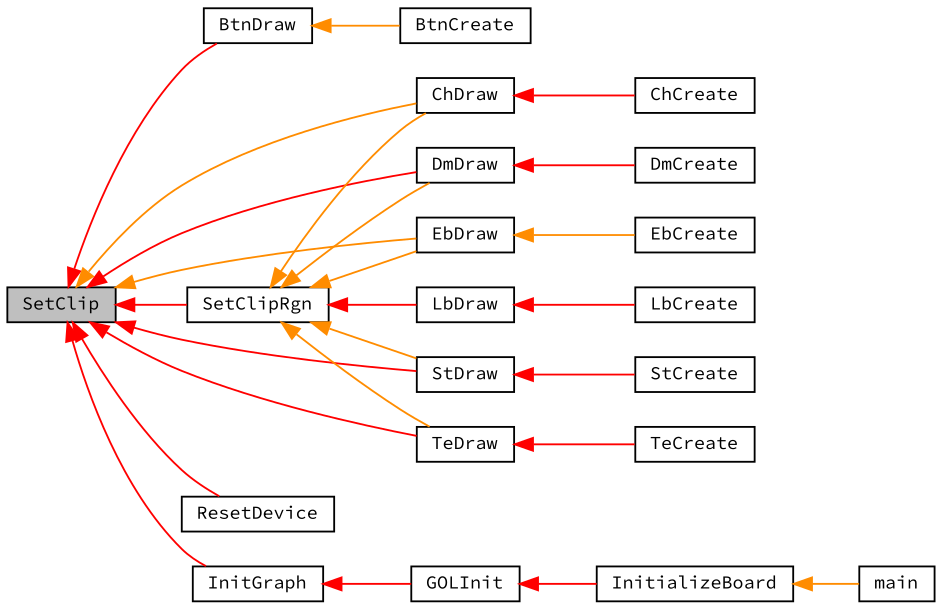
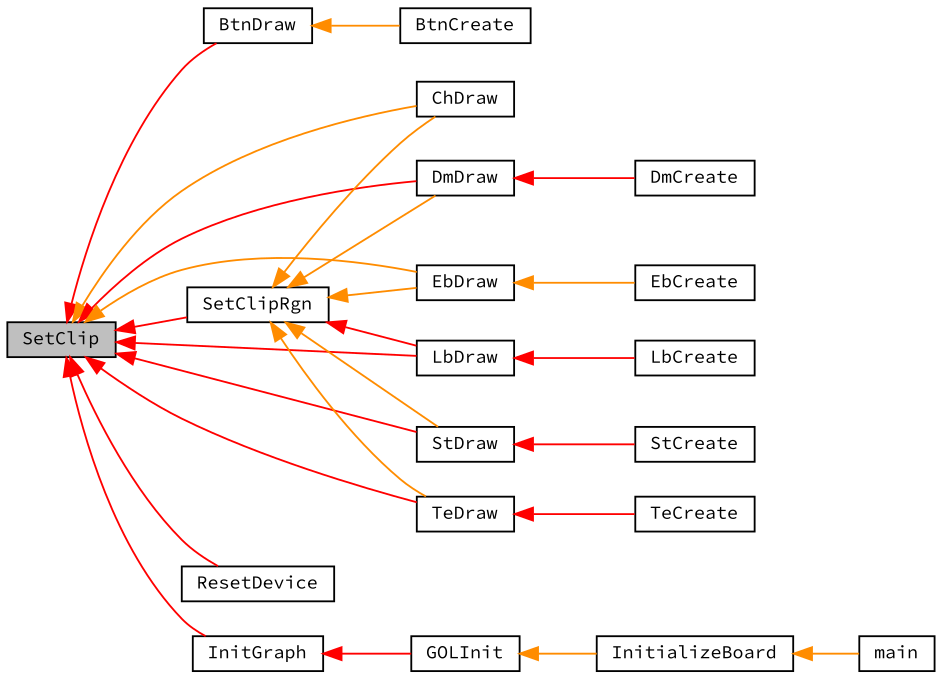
node "ChCreate": removed
edge "LbDraw" -> "SetClip": added
edge "InitializeBoard" -> "GOLInit": color red -> darkorange
